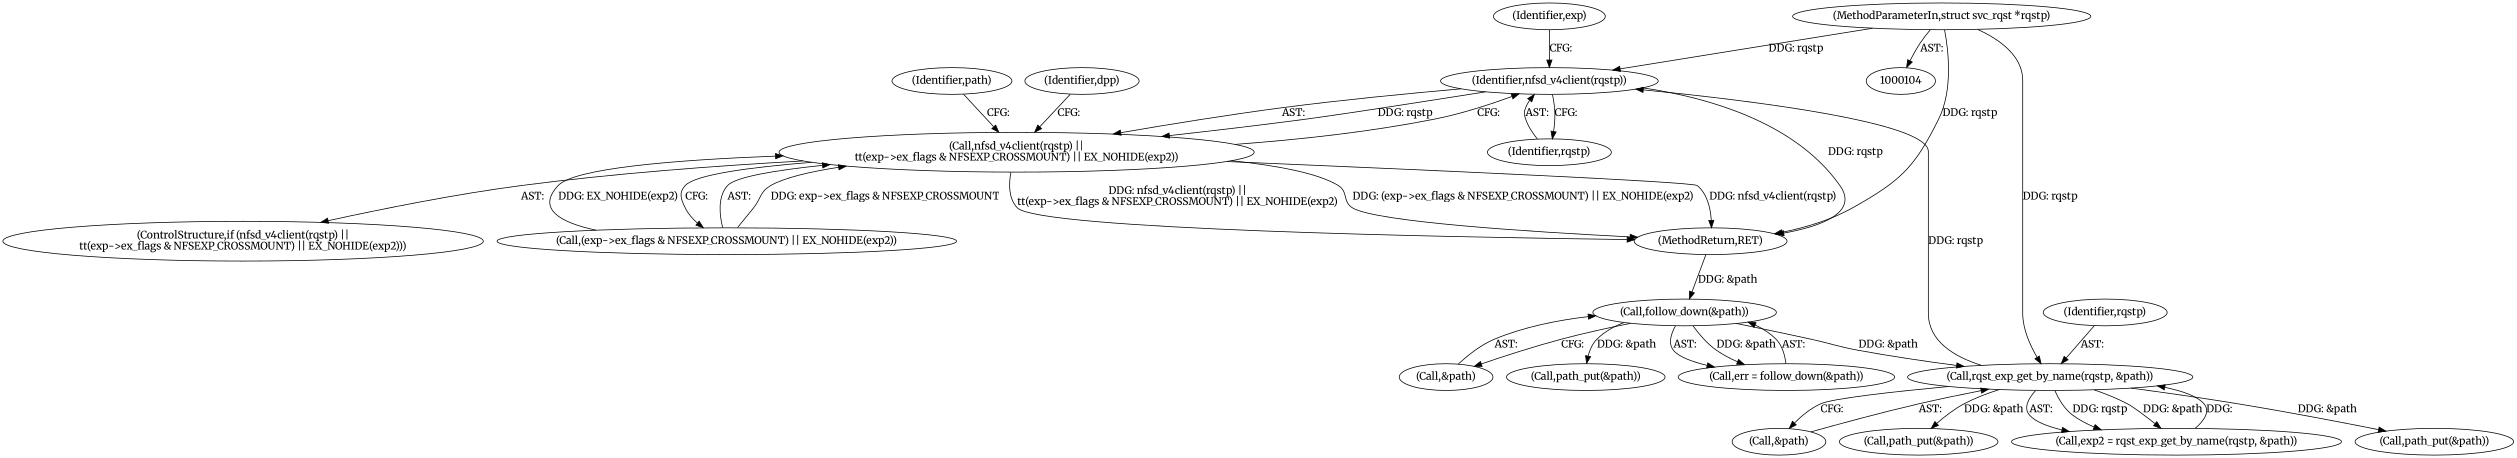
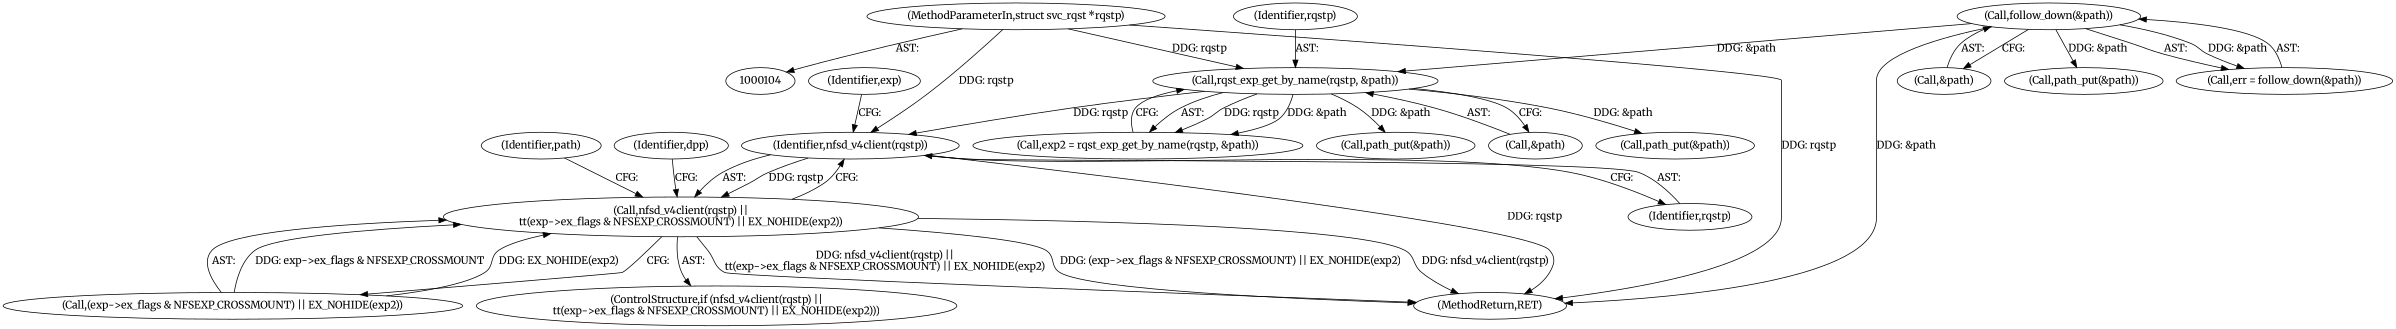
edge "(MethodReturn,RET)" -> "(Call,follow_down(&path))": reversed
edge "(Call,exp2 = rqst_exp_get_by_name(rqstp, &path))" -> "(Call,rqst_exp_get_by_name(rqstp, &path))": label "DDG: " -> "CFG: "
